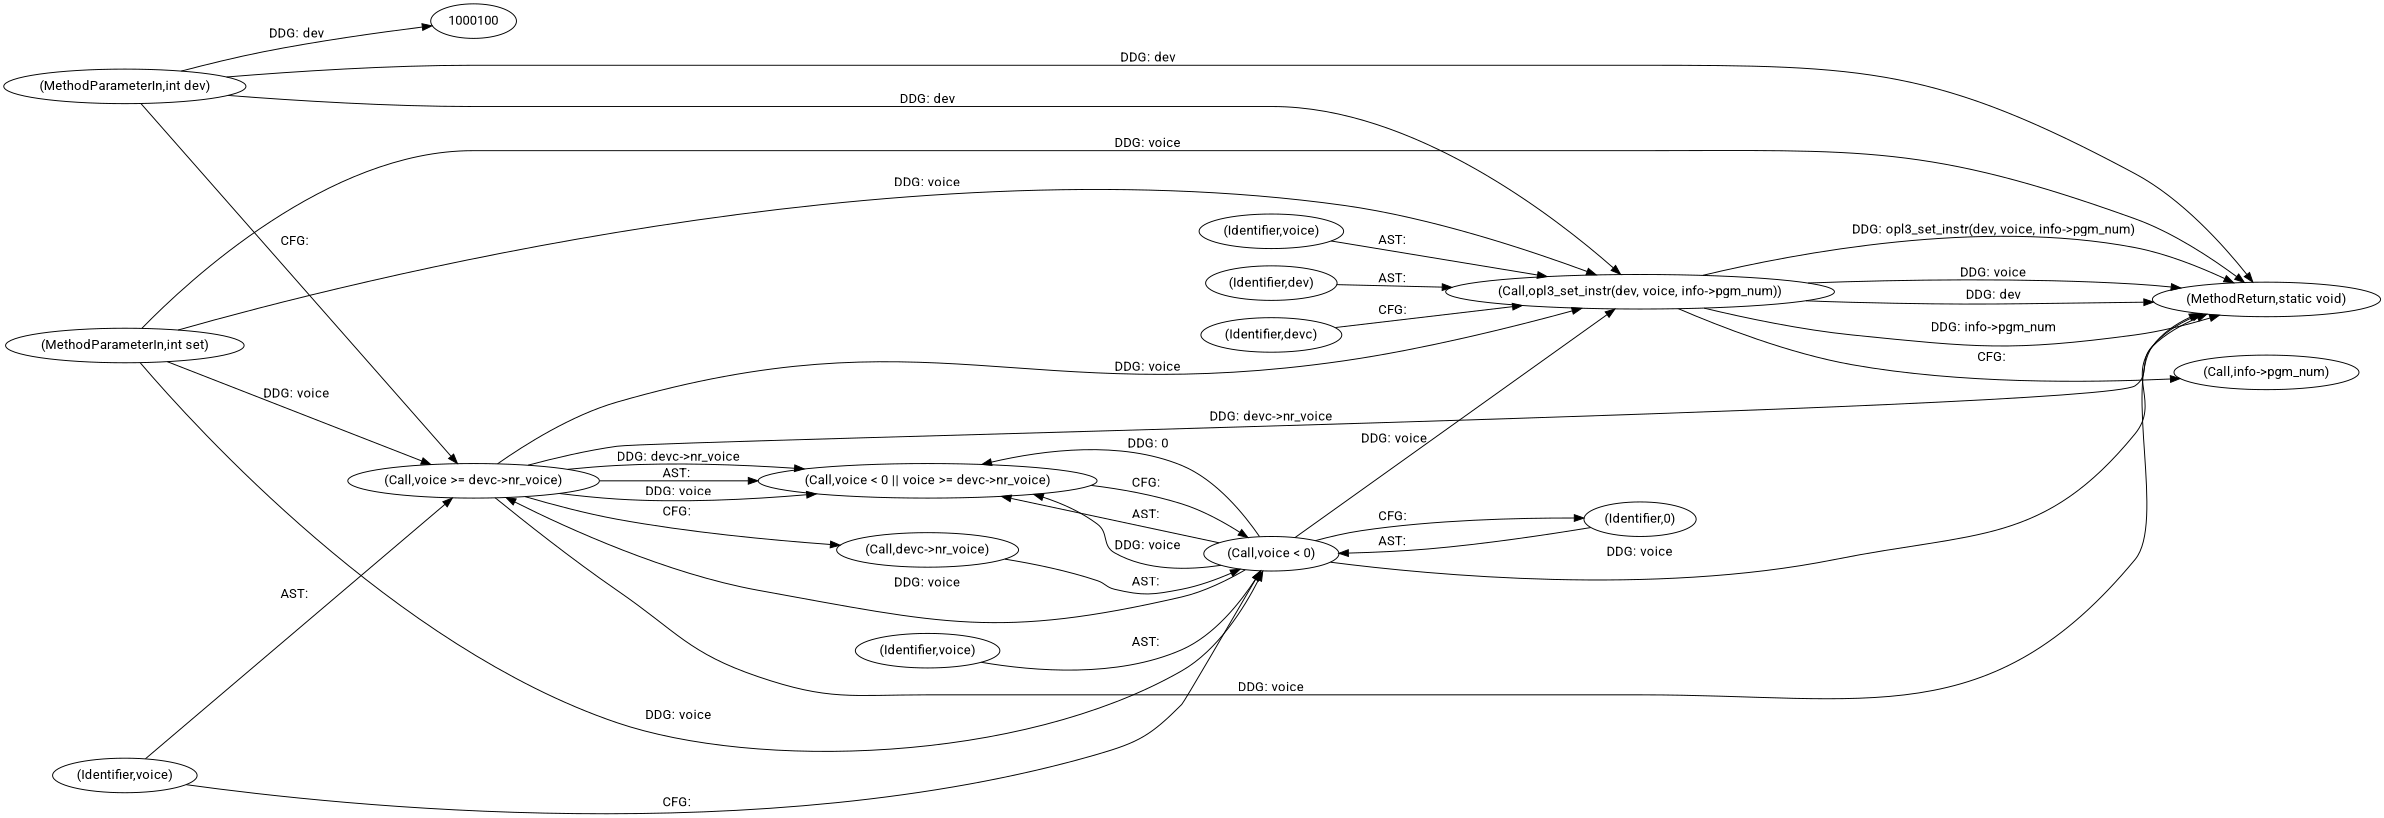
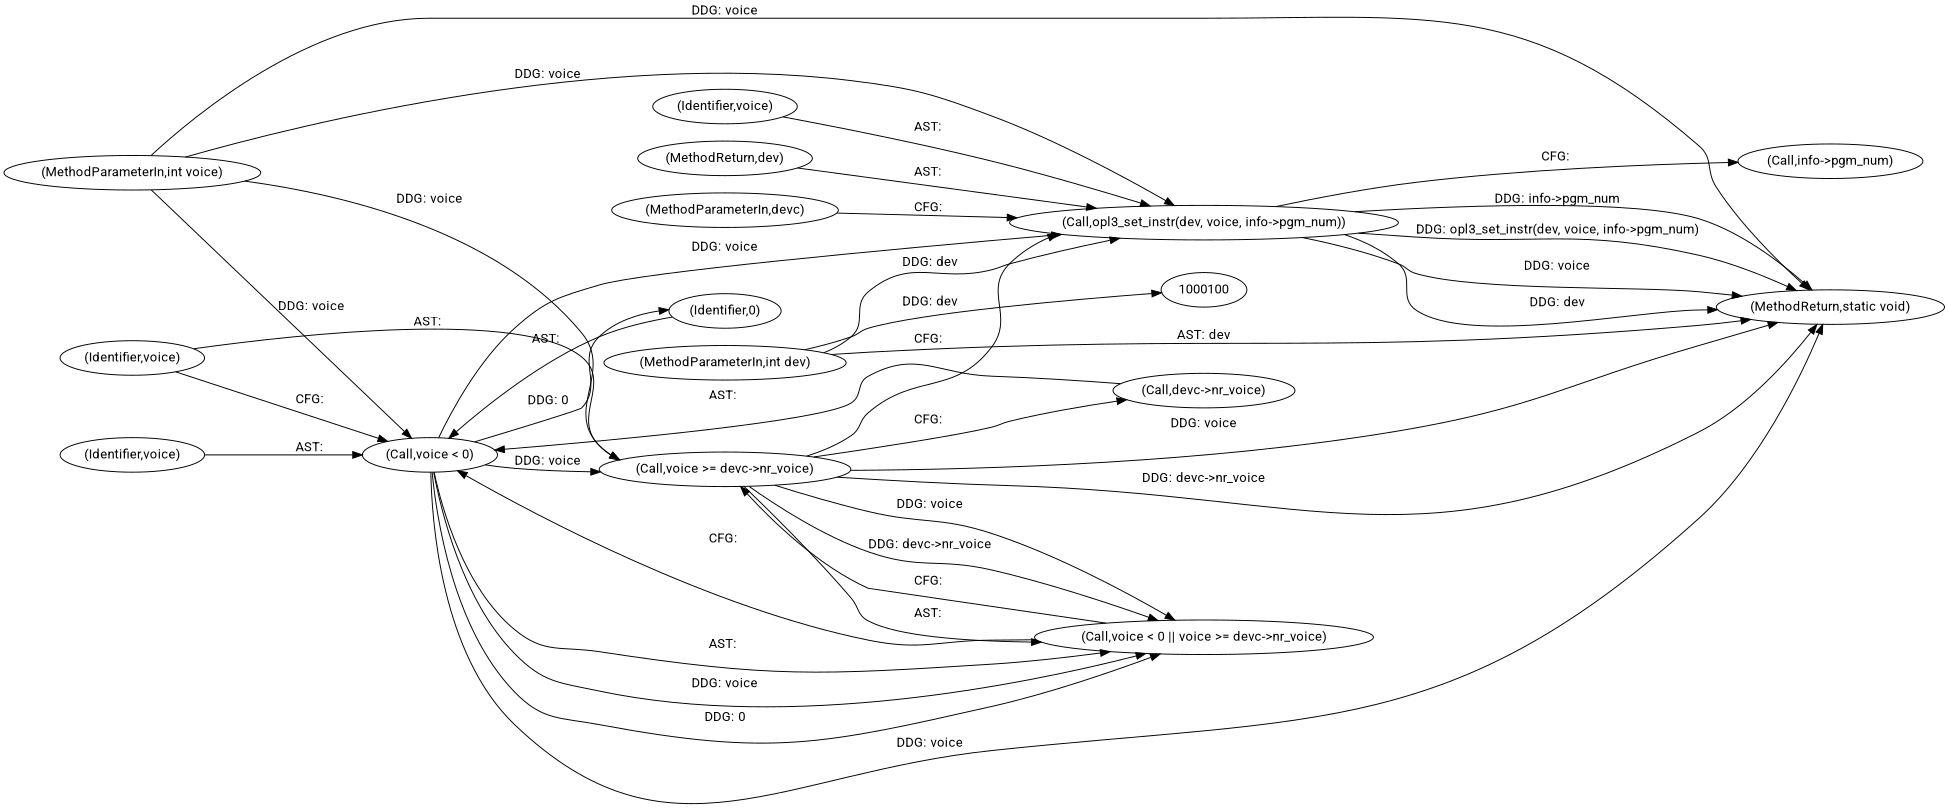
edge "(MethodParameterIn,int dev)" -> "(MethodReturn,static void)": label "DDG: dev" -> "AST: dev"
edge "(MethodParameterIn,int dev)" -> "(Call,voice >= devc->nr_voice)": now "(Call,voice < 0 || voice >= devc->nr_voice)" -> "(Call,voice >= devc->nr_voice)"
node "(Identifier,dev)": label "(Identifier,dev)" -> "(MethodReturn,dev)"
node "(Identifier,devc)": label "(Identifier,devc)" -> "(MethodParameterIn,devc)"
node "(MethodParameterIn,int set)": label "(MethodParameterIn,int set)" -> "(MethodParameterIn,int voice)"
edge "(Call,voice >= devc->nr_voice)" -> "(Call,opl3_set_instr(dev, voice, info->pgm_num))": label "DDG: voice" -> "CFG: "
edge "(Call,voice < 0)" -> "(Identifier,0)": label "CFG: " -> "DDG: 0"
